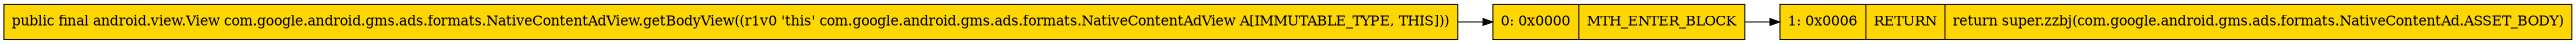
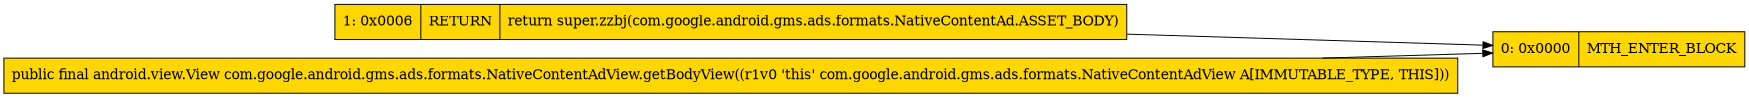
edge "0: 0x0000" -> "1: 0x0006": reversed
